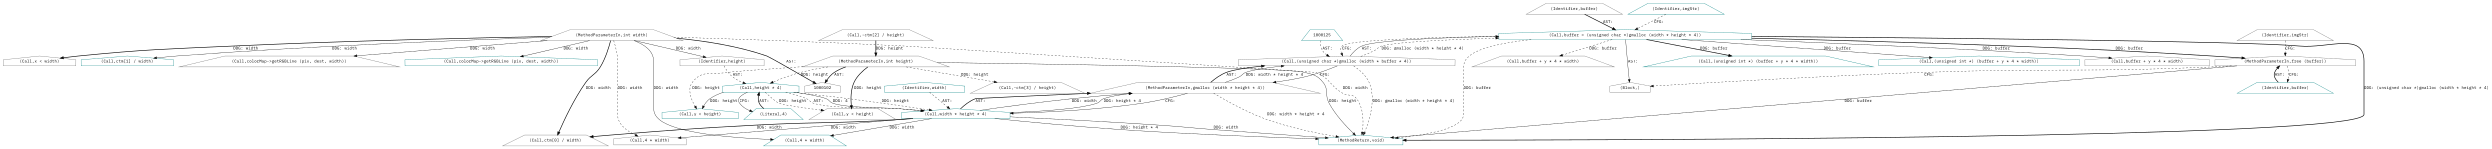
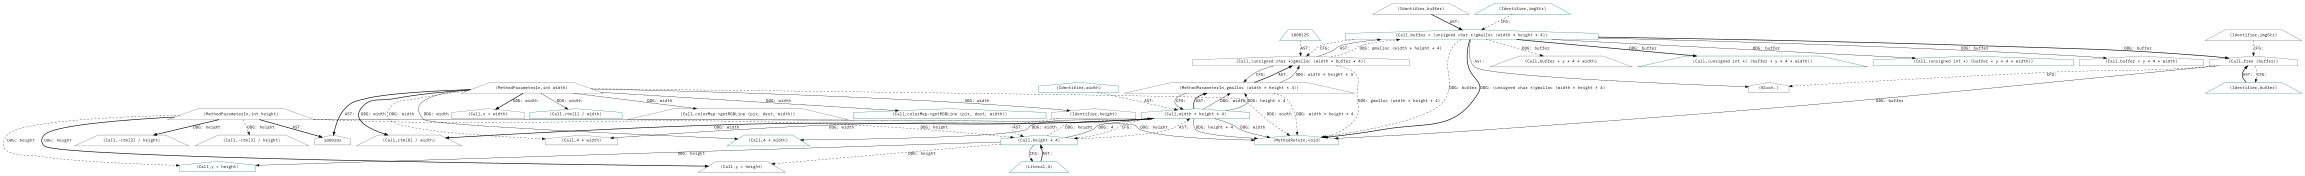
edge "(Call,-ctm[2] / height)" -> "(MethodParameterIn,int height)": reversed
node "(MethodParameterIn,free (buffer))": label "(MethodParameterIn,free (buffer))" -> "(Call,free (buffer))"
edge "(Call,width * height * 4)" -> "(Call,height * 4)": added, label "CFG:"
